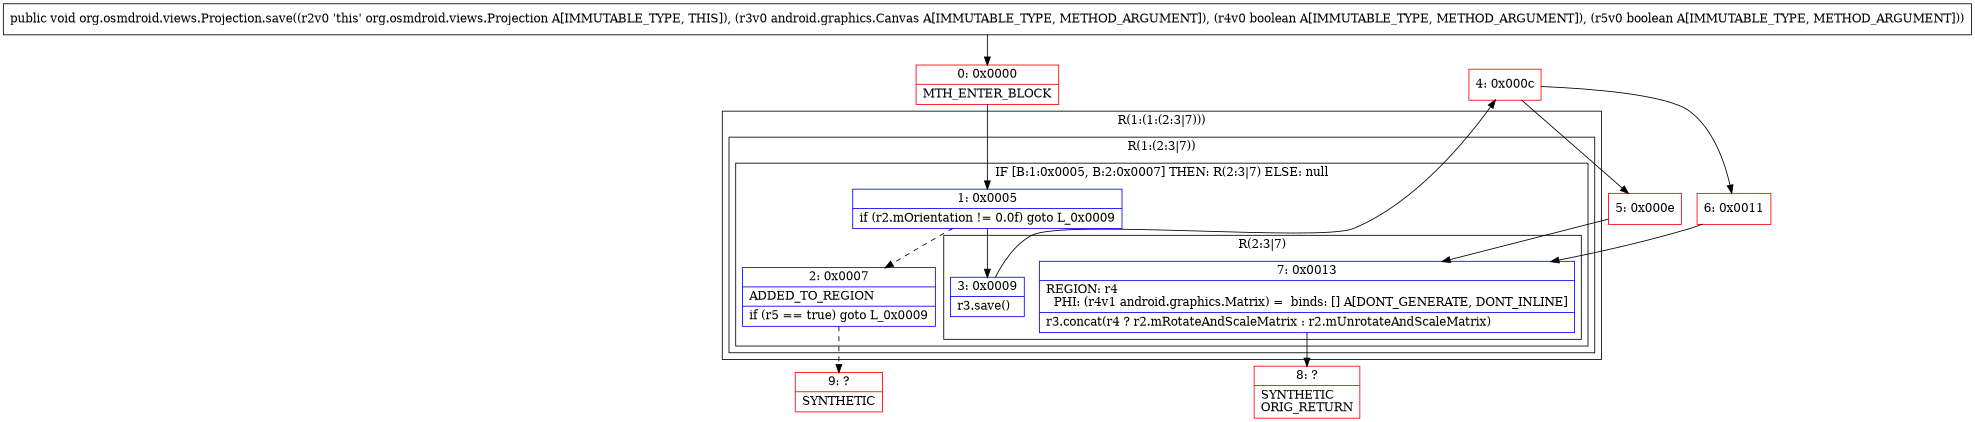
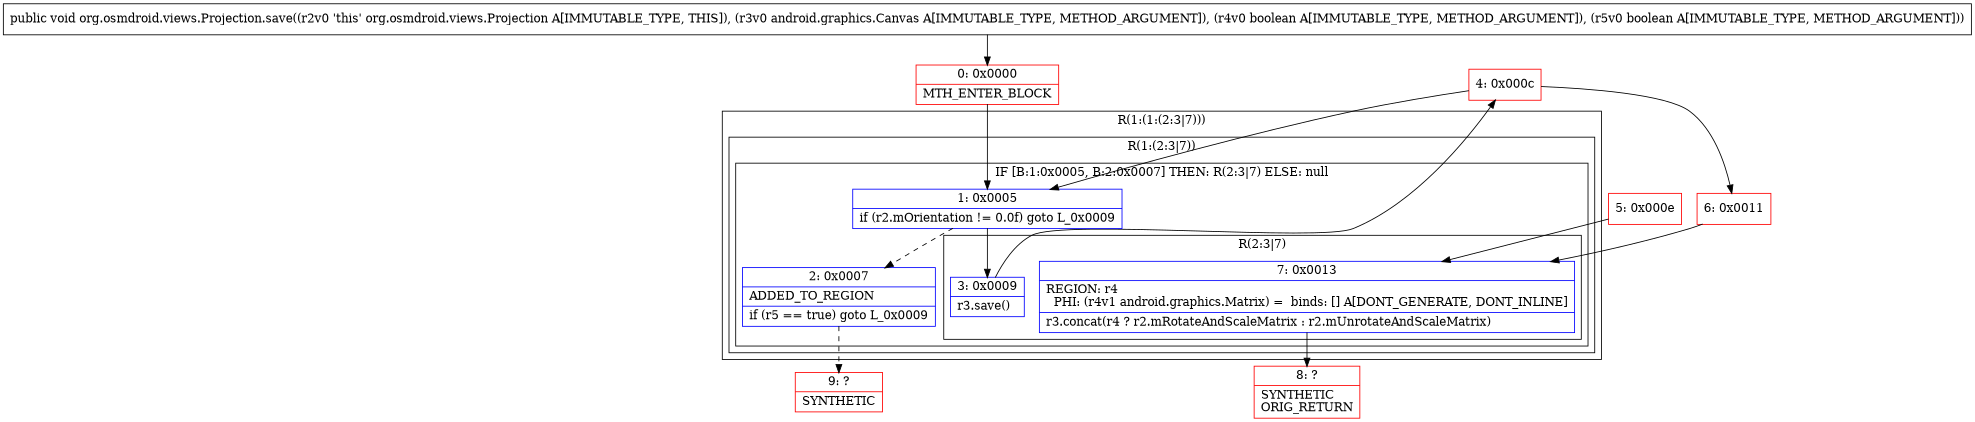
edge "4: 0x000c" -> "5: 0x000e": now "4: 0x000c" -> "1: 0x0005"
